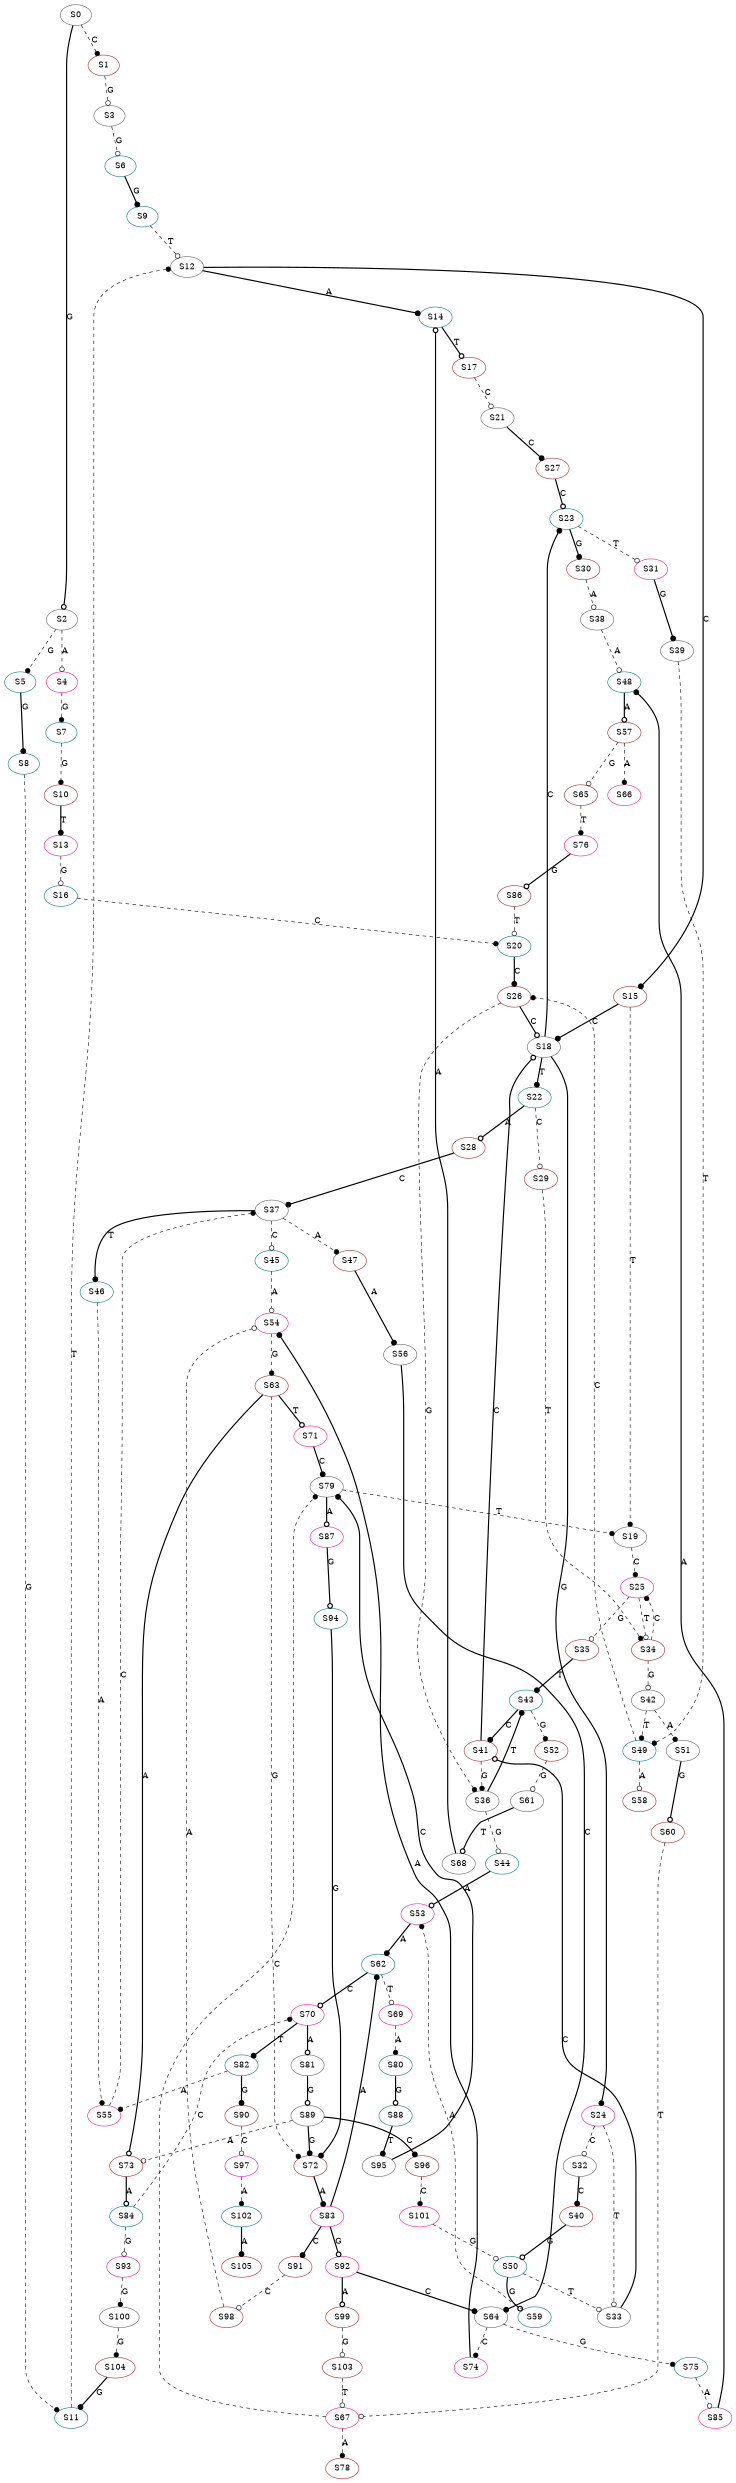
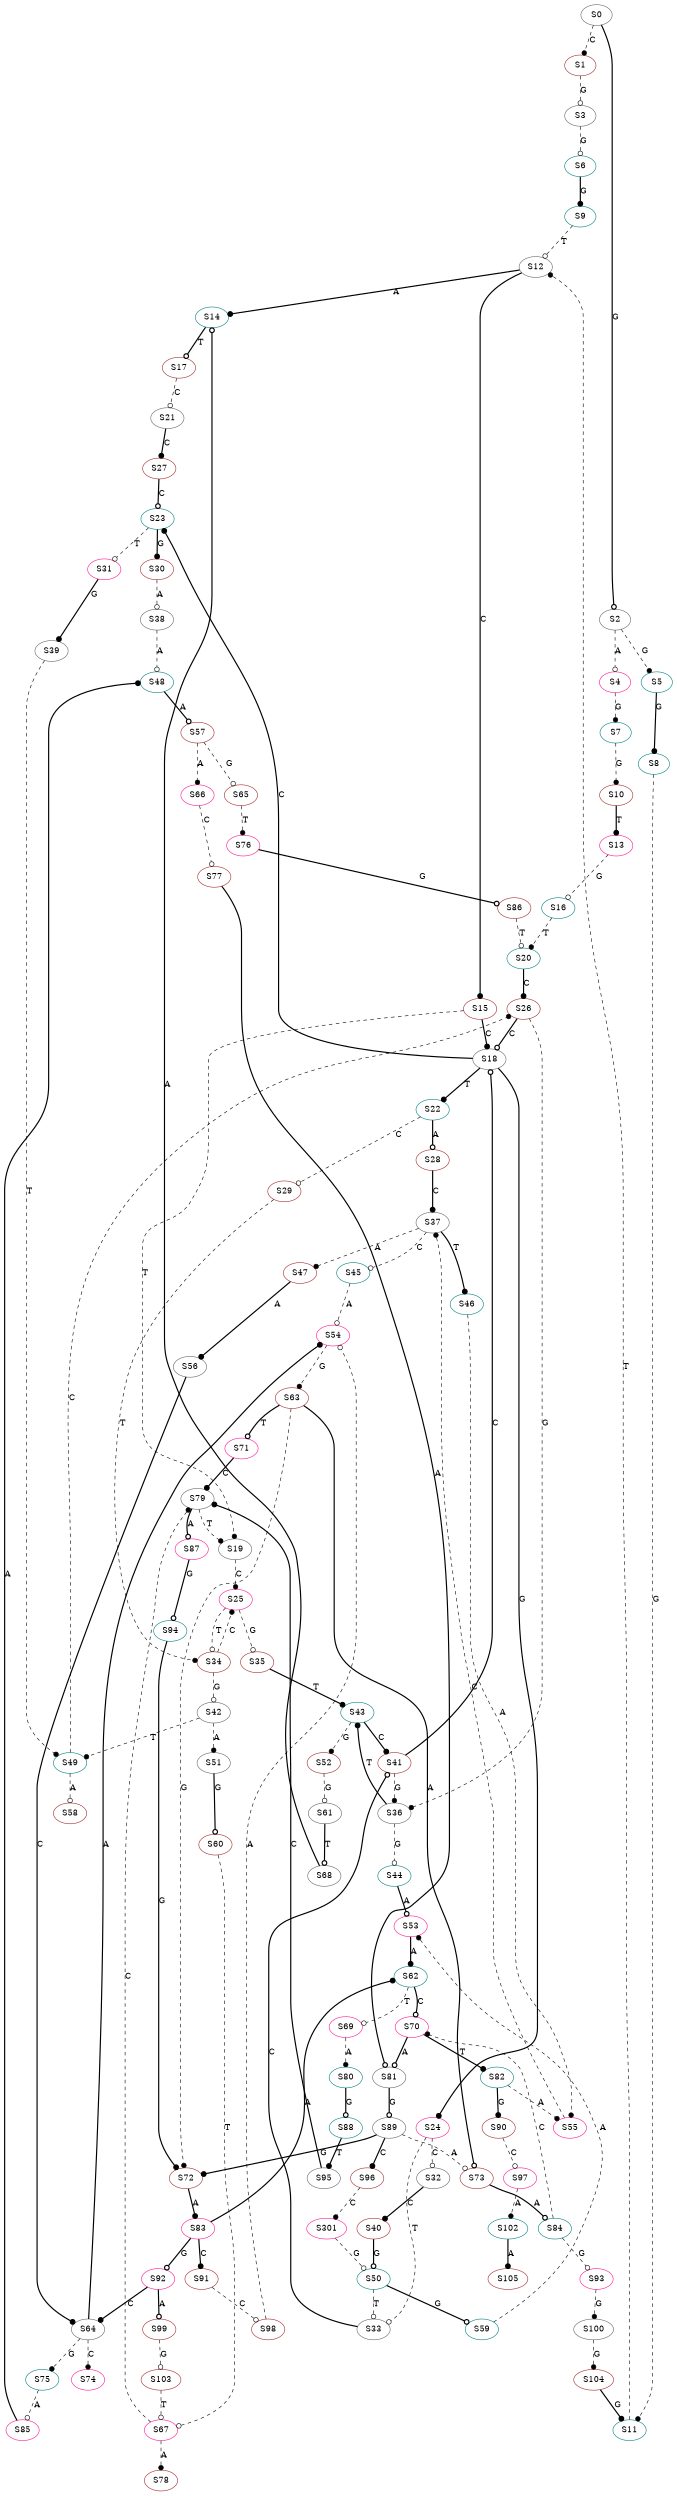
node "S77": added
edge "S16" -> "S20": label "C" -> "T"
edge "S74" -> "S54": now "S64" -> "S54"
node "S101": label "S101" -> "S301"
